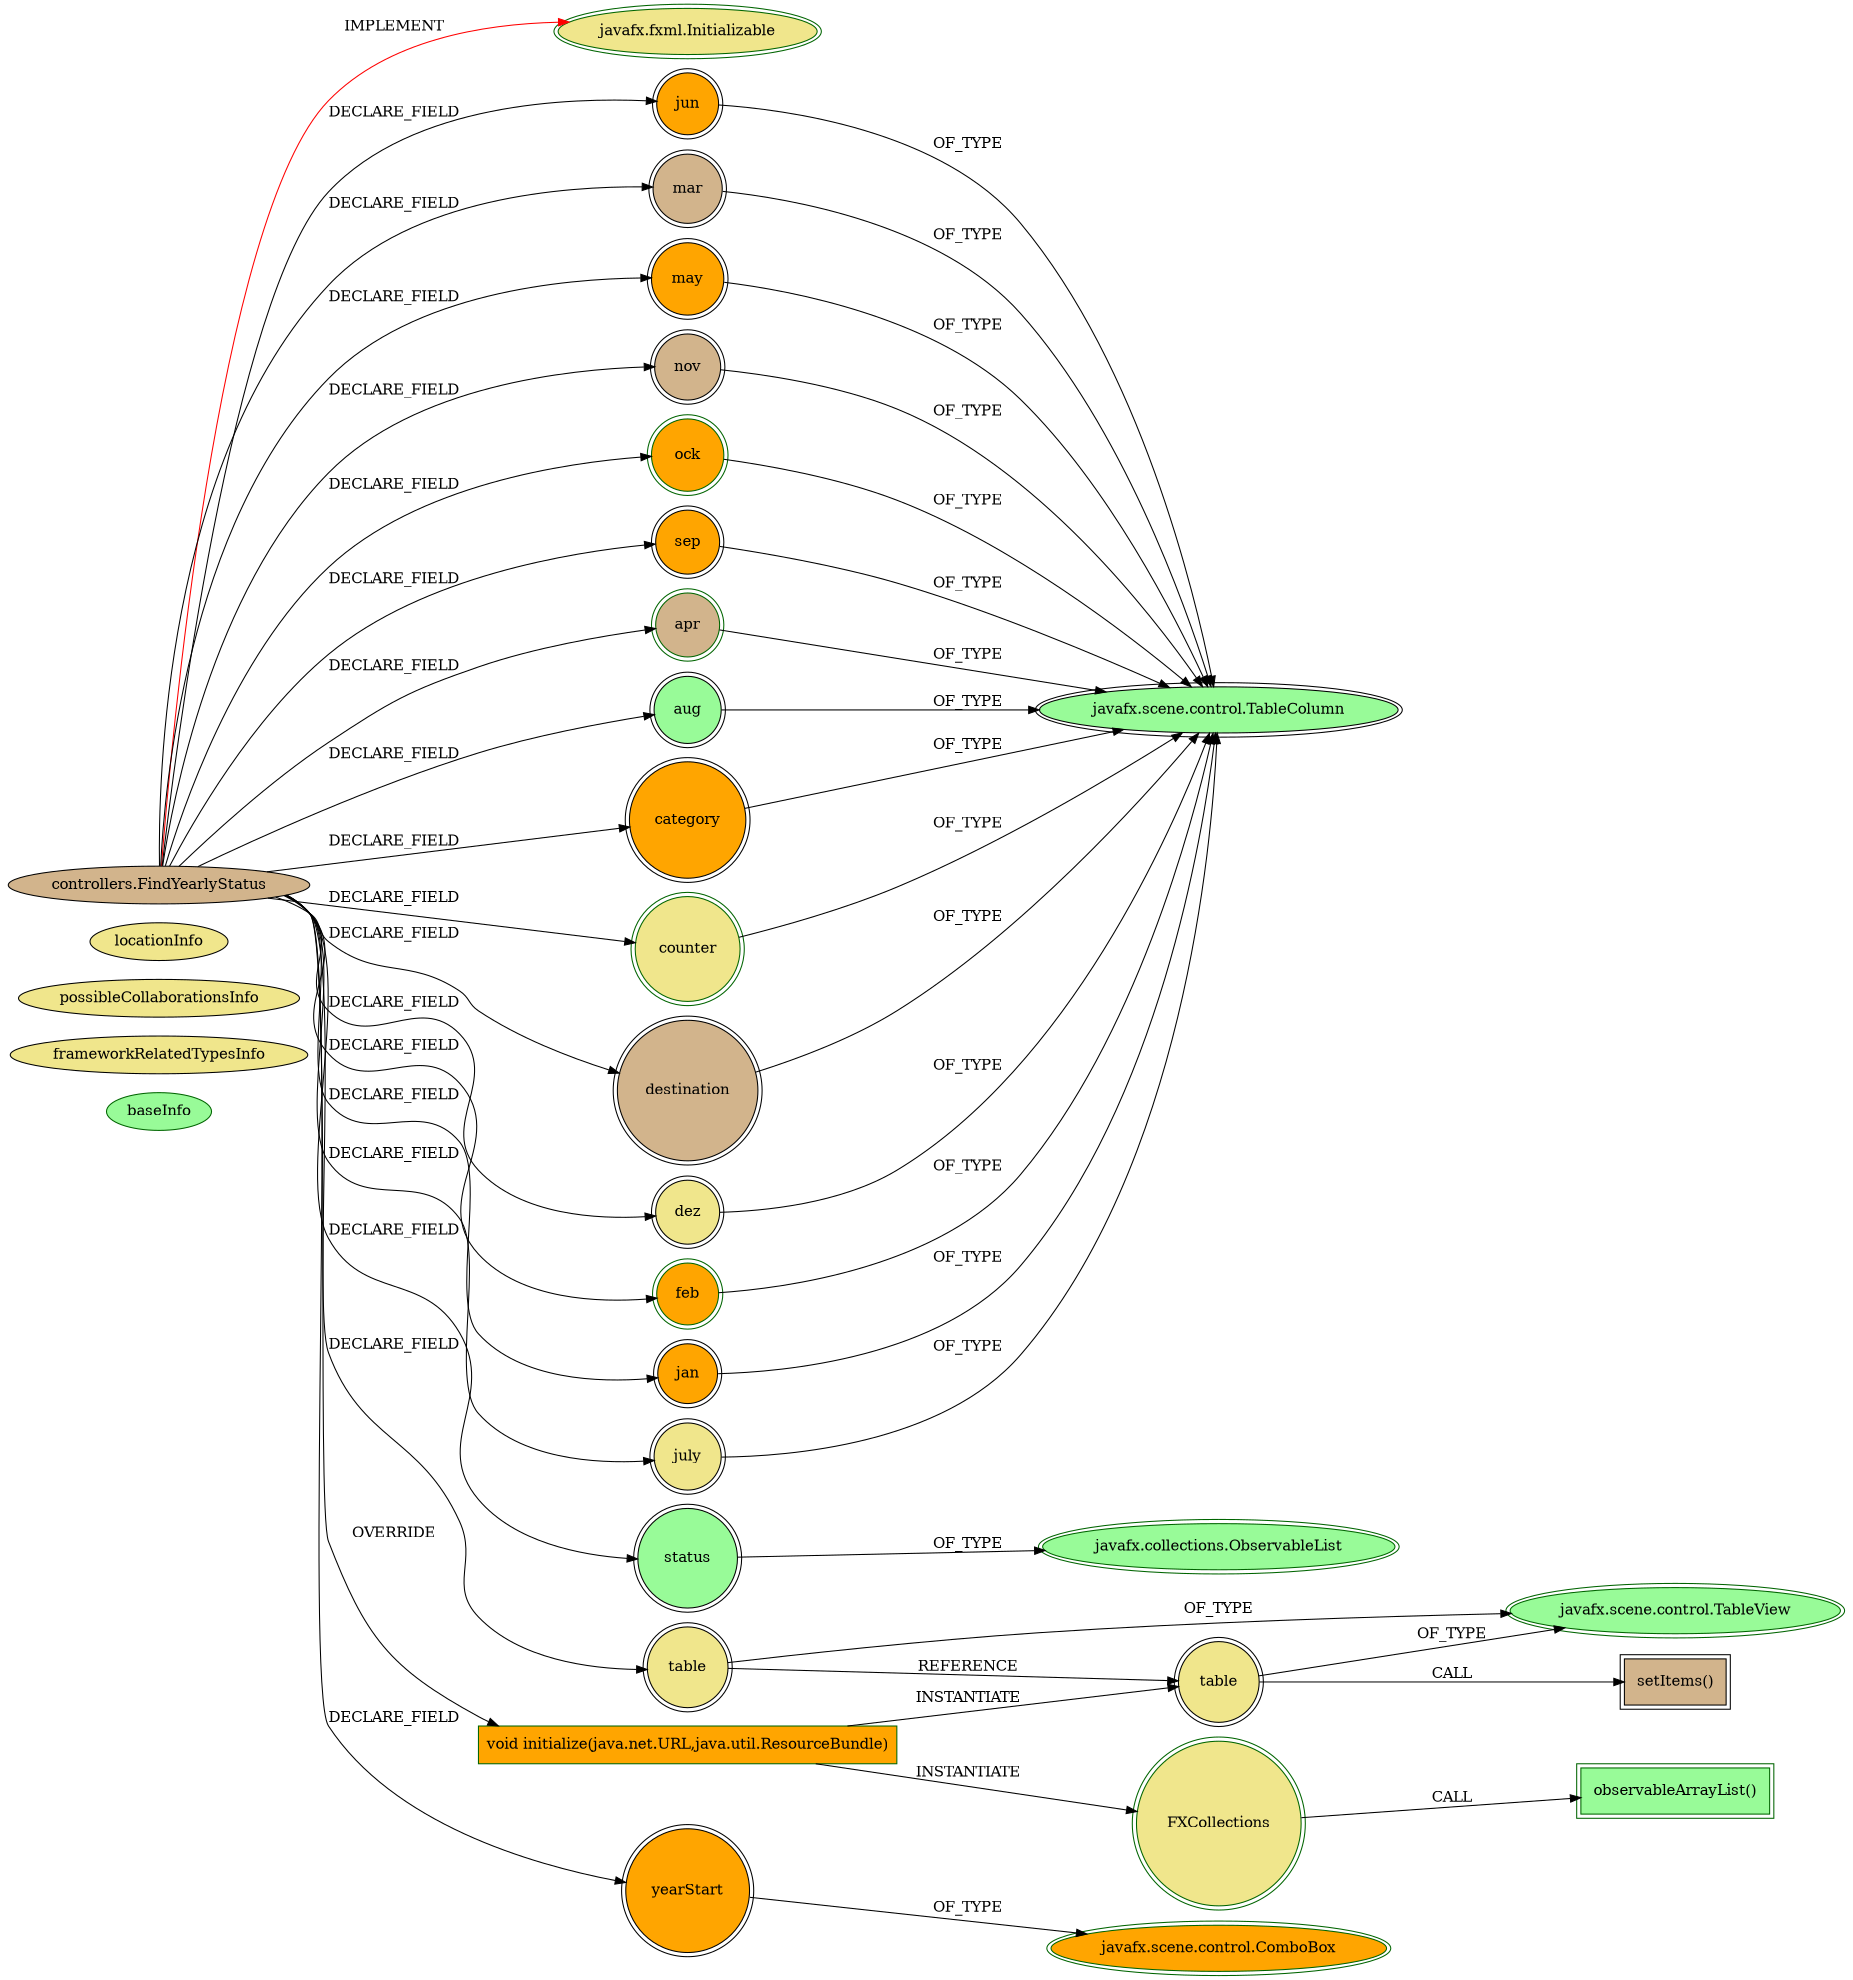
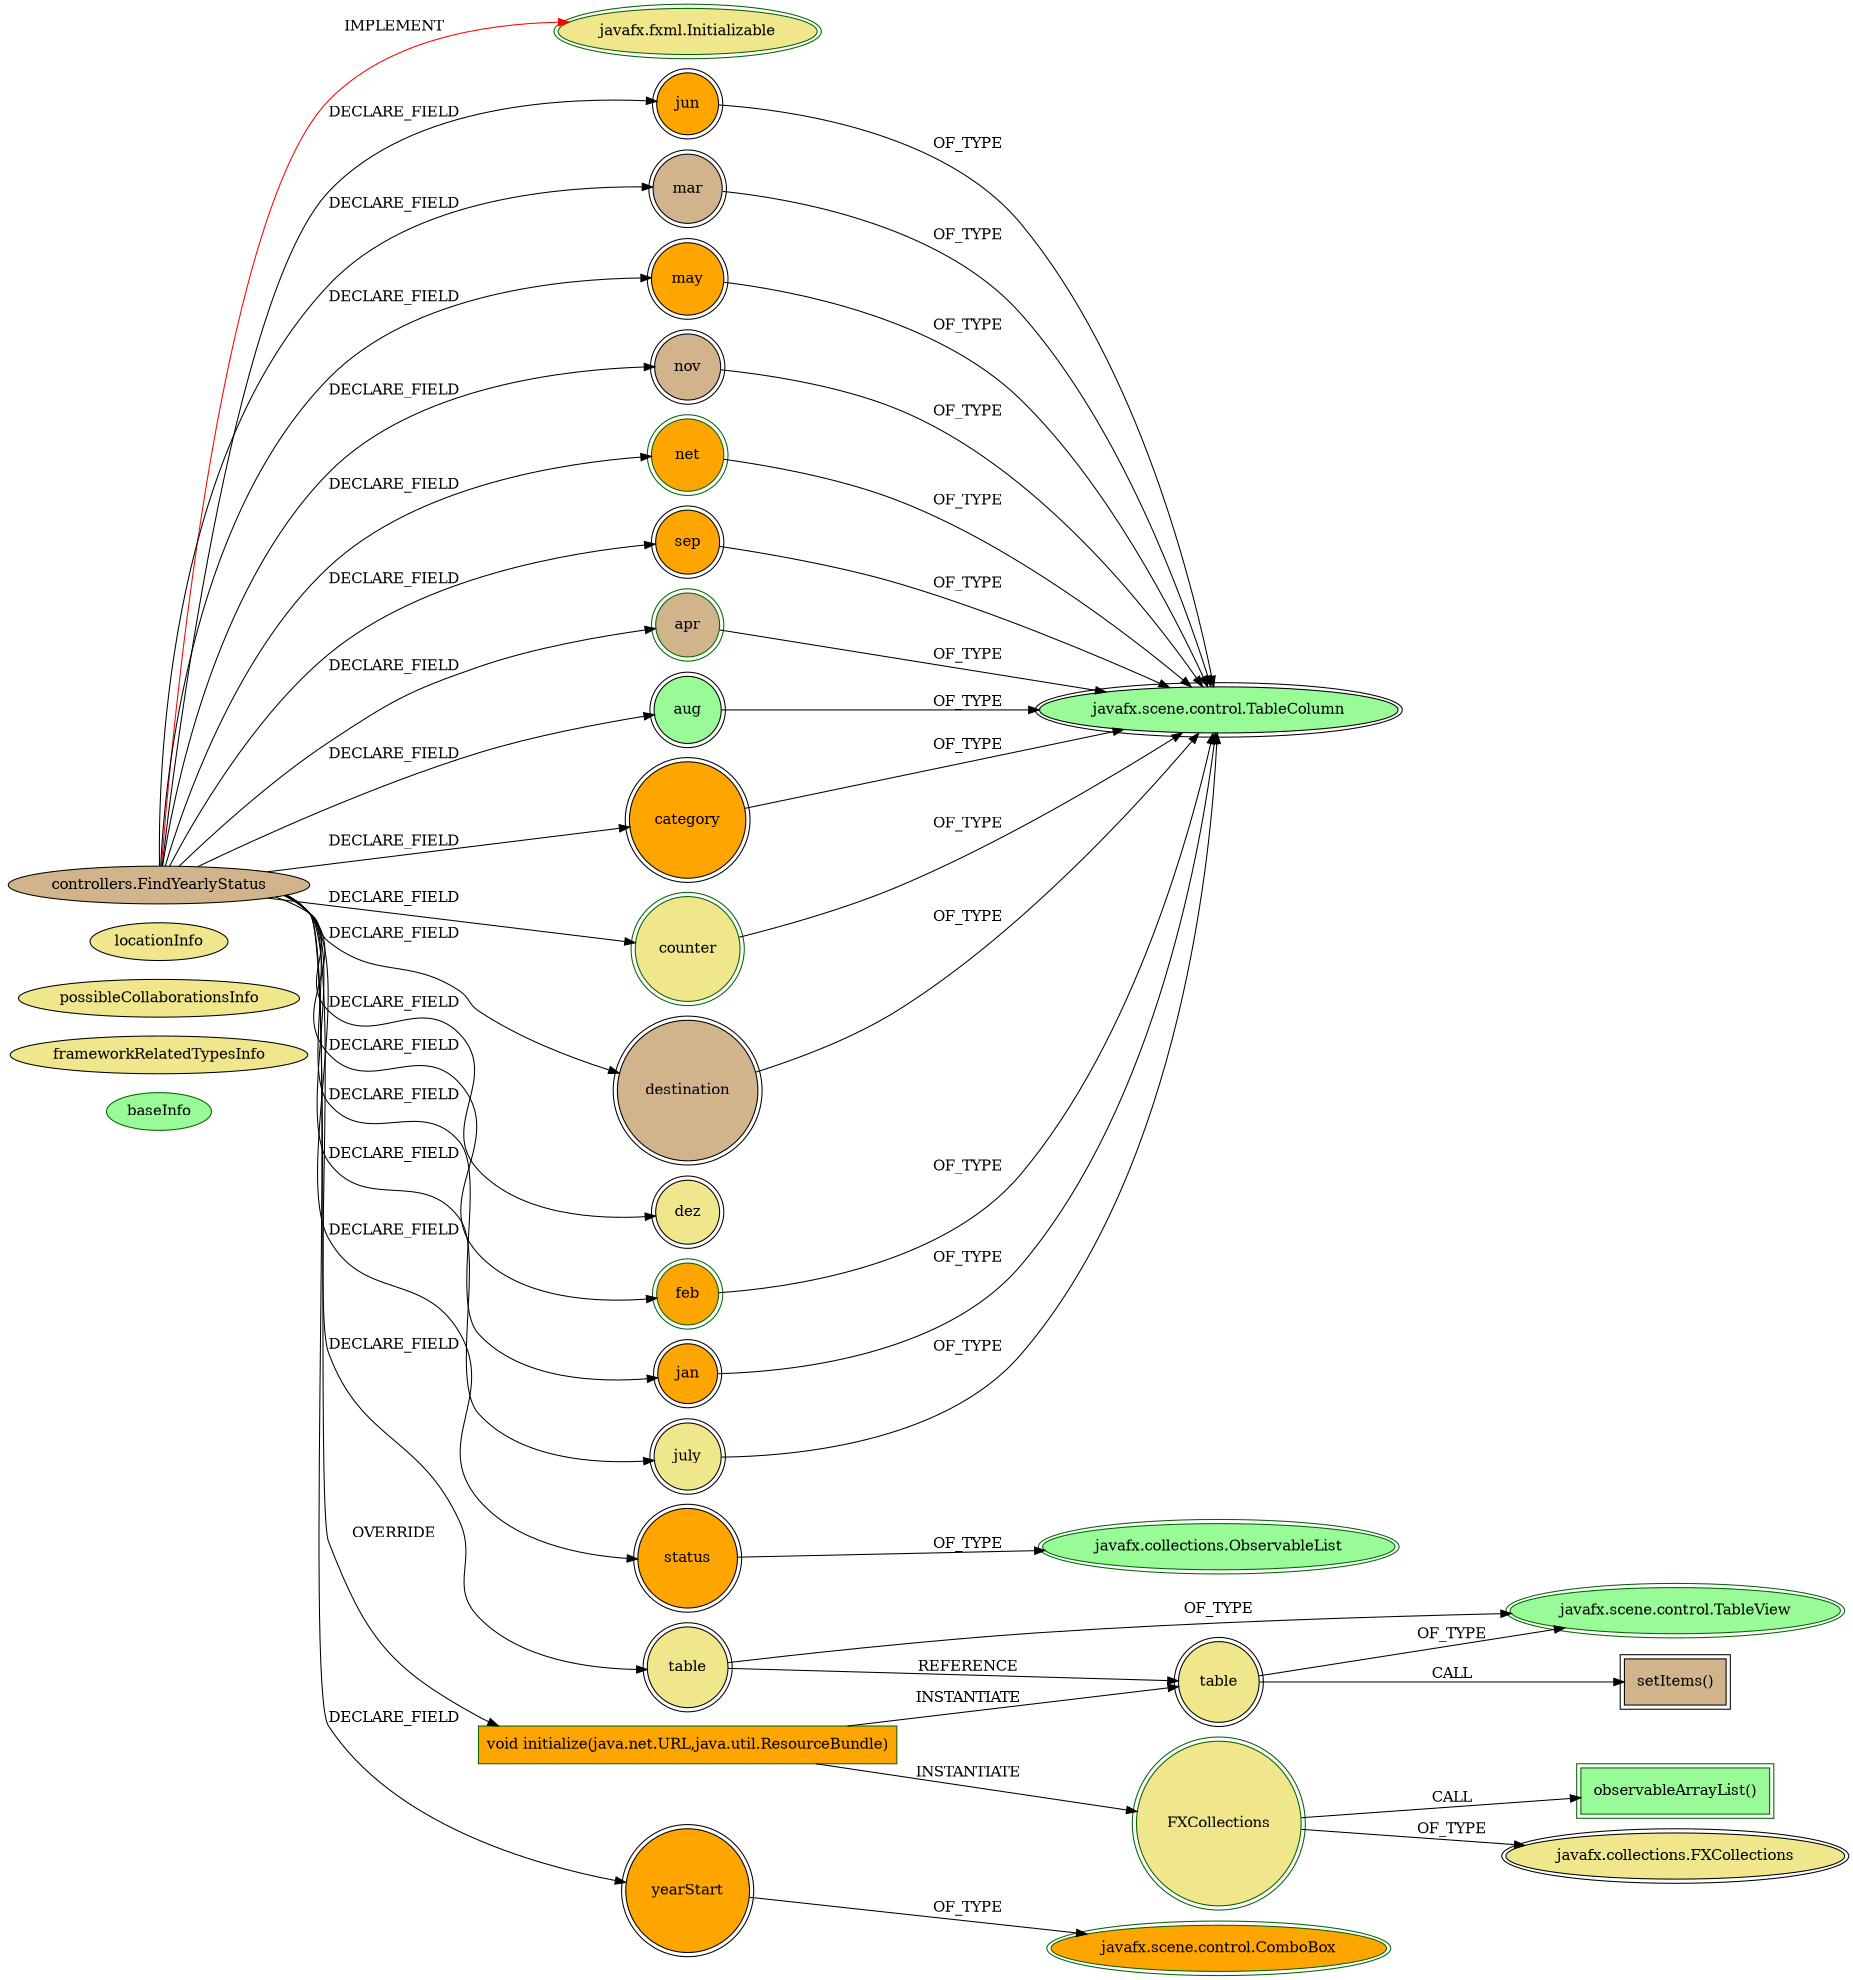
node "ock": label "ock" -> "net"
edge "dez" -> "javafx.scene.control.TableColumn": removed, label "OF_TYPE"
node "status": fillcolor palegreen -> orange
node "javafx.collections.FXCollections": added
